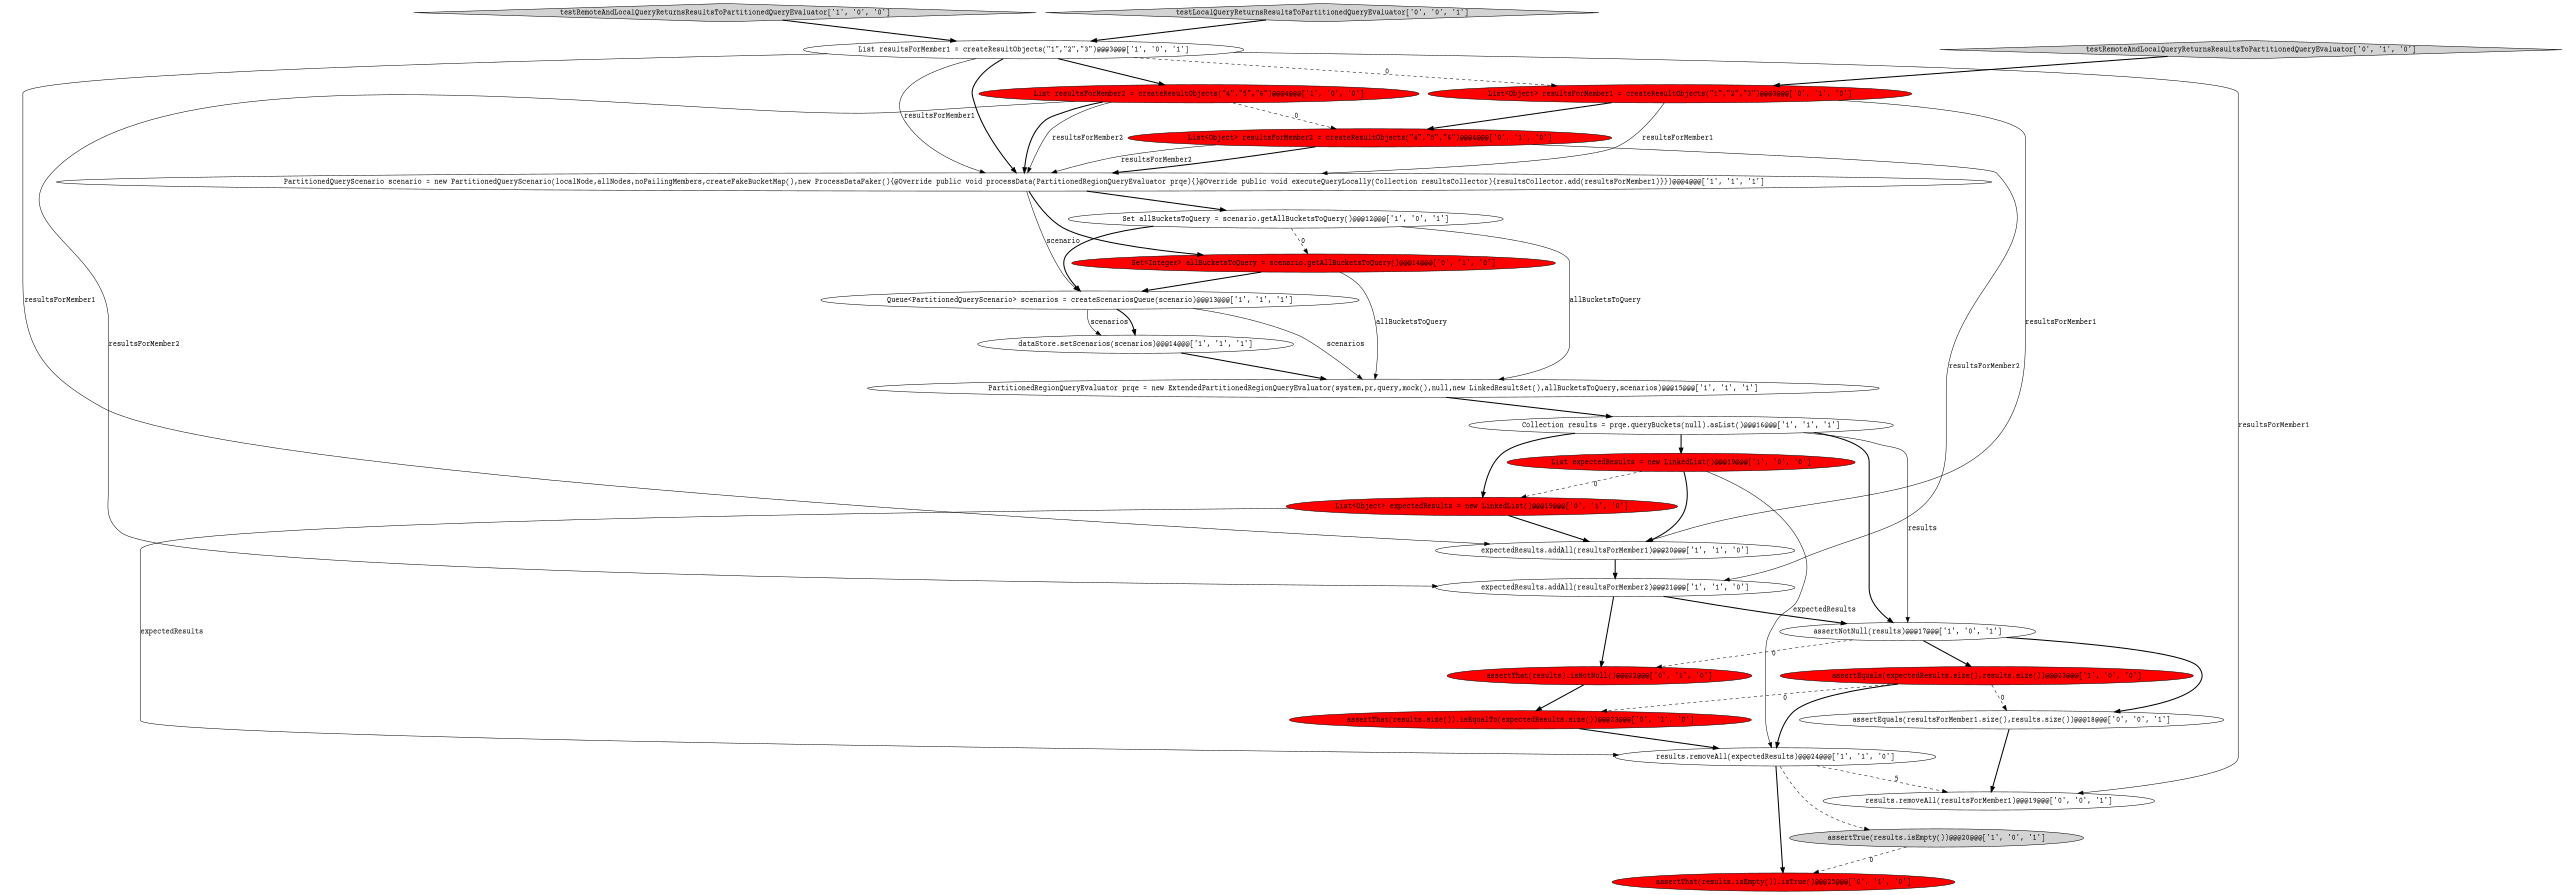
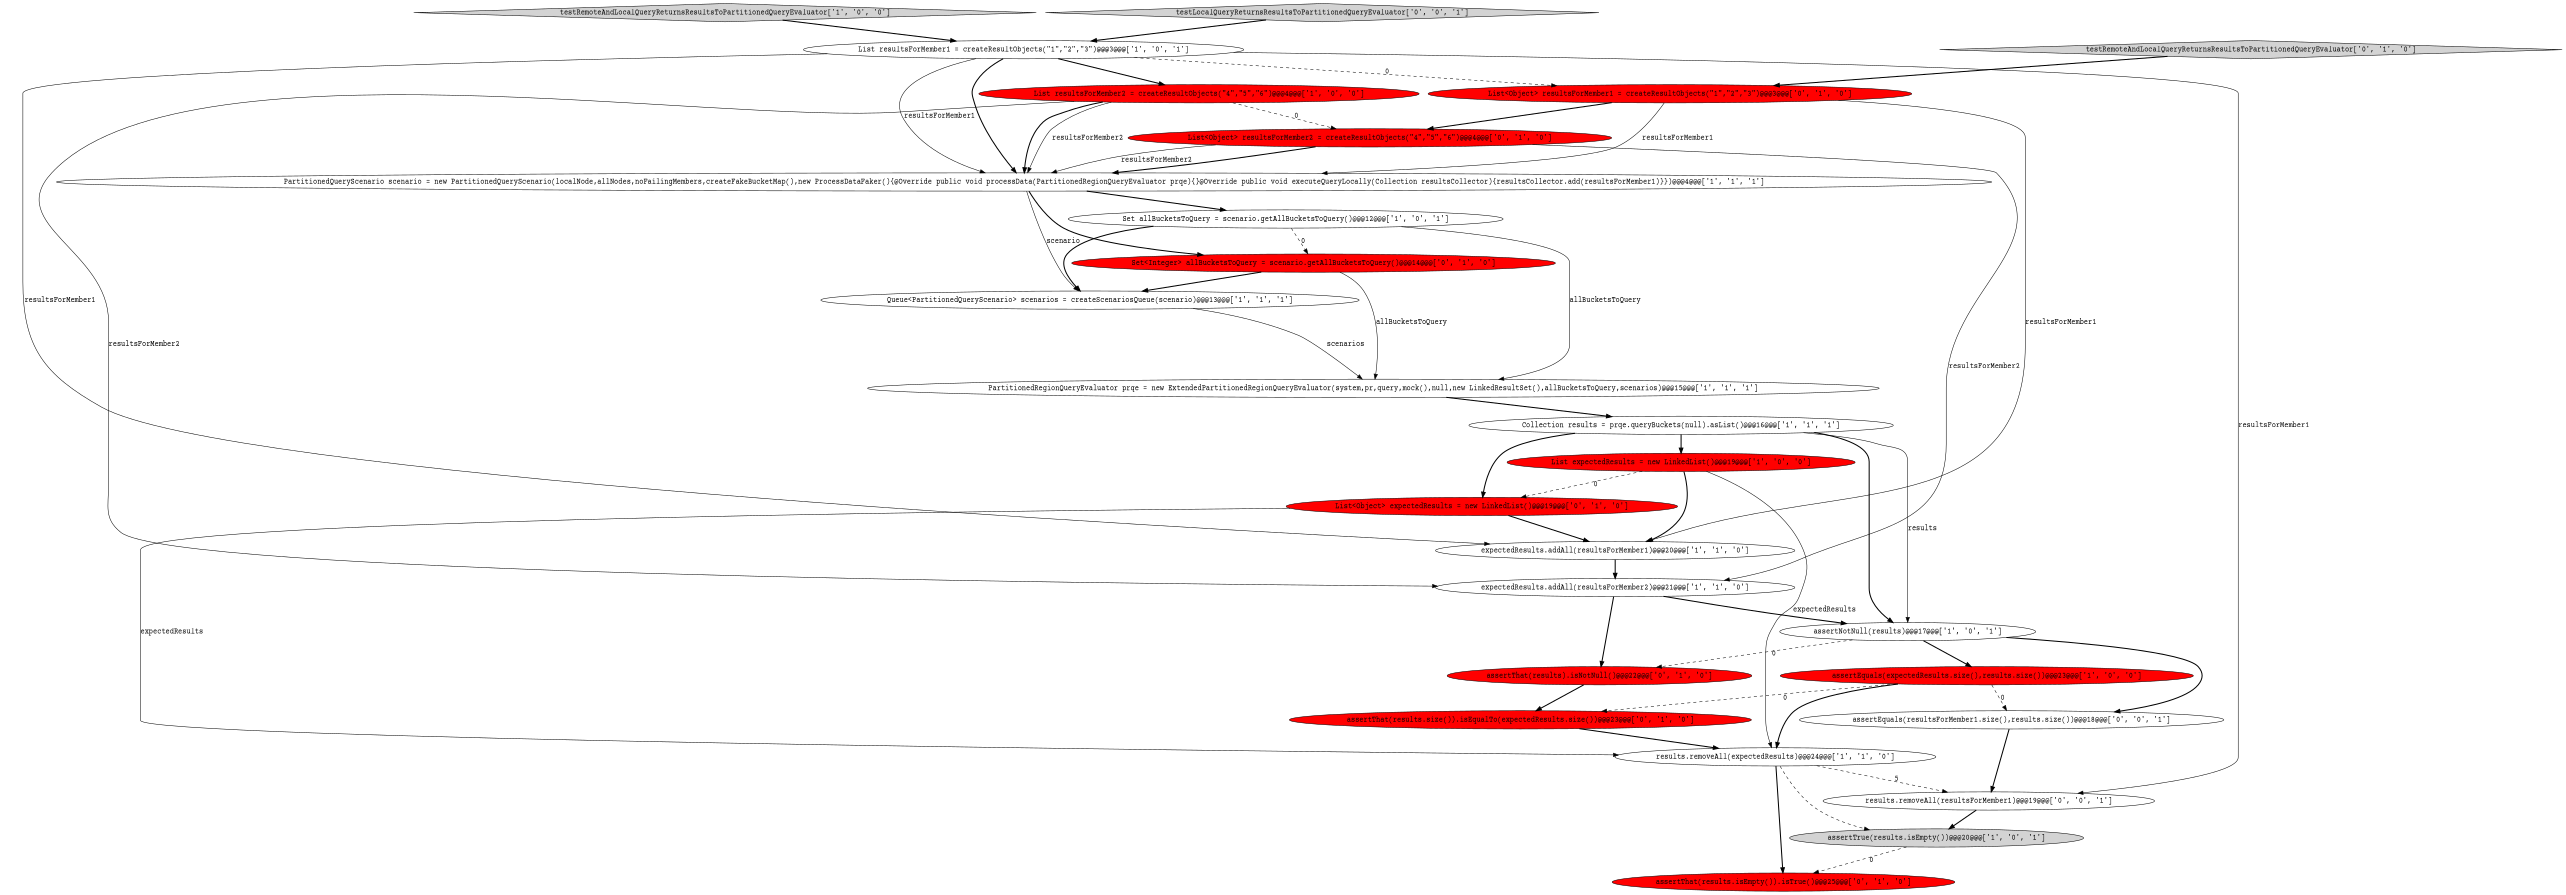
node "dataStore.setScenarios(scenarios)@@@14@@@['1', '1', '1']": removed
edge "results.removeAll(resultsForMember1)@@@19@@@['0', '0', '1']" -> "assertTrue(results.isEmpty())@@@20@@@['1', '0', '1']": added
